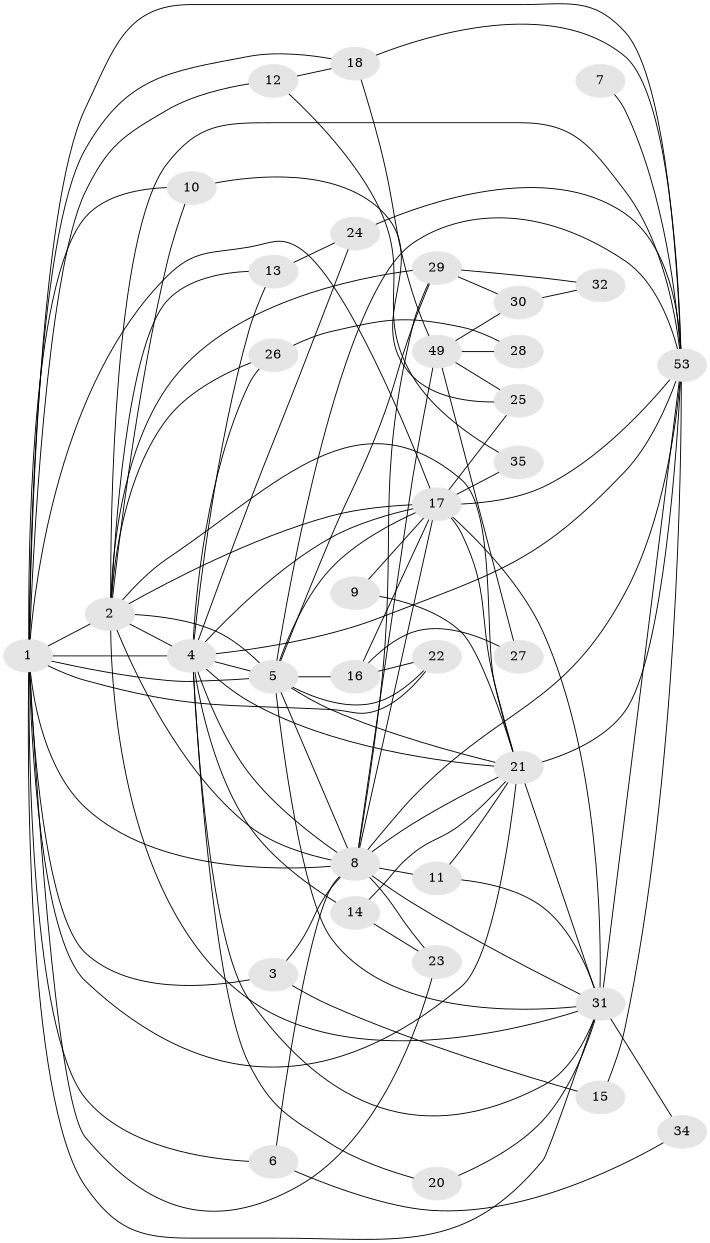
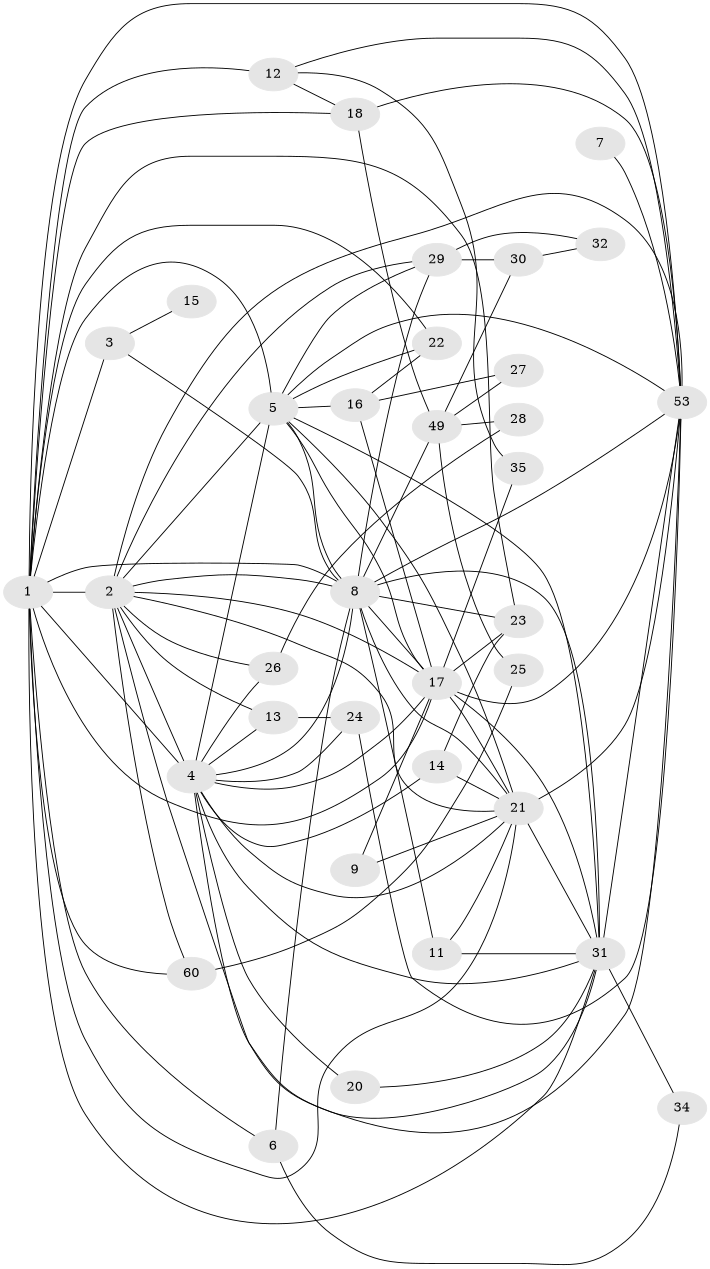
node "10": label "10" -> "60"
edge "25" -- "17": now "23" -- "17"
edge "53" -- "15": now "53" -- "12"
